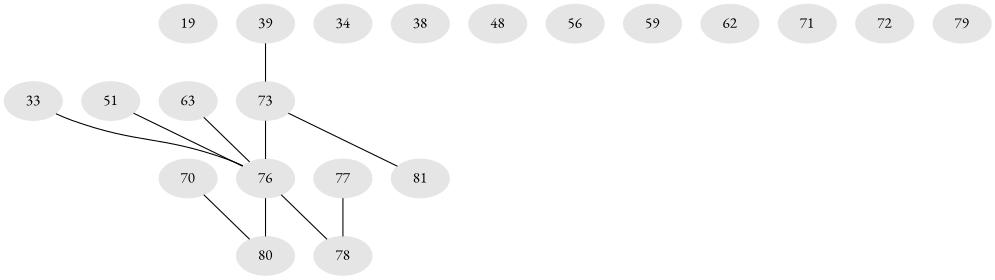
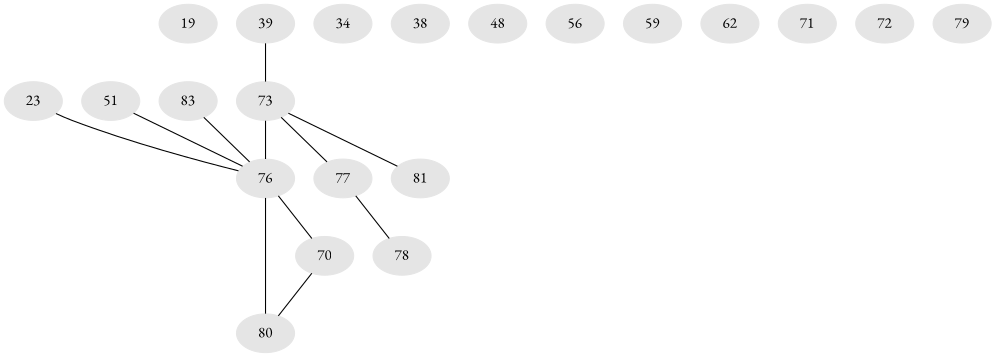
node "33": label "33" -> "23"
node "63": label "63" -> "83"
edge "73" -- "77": added
edge "76" -- "78": now "76" -- "70"
